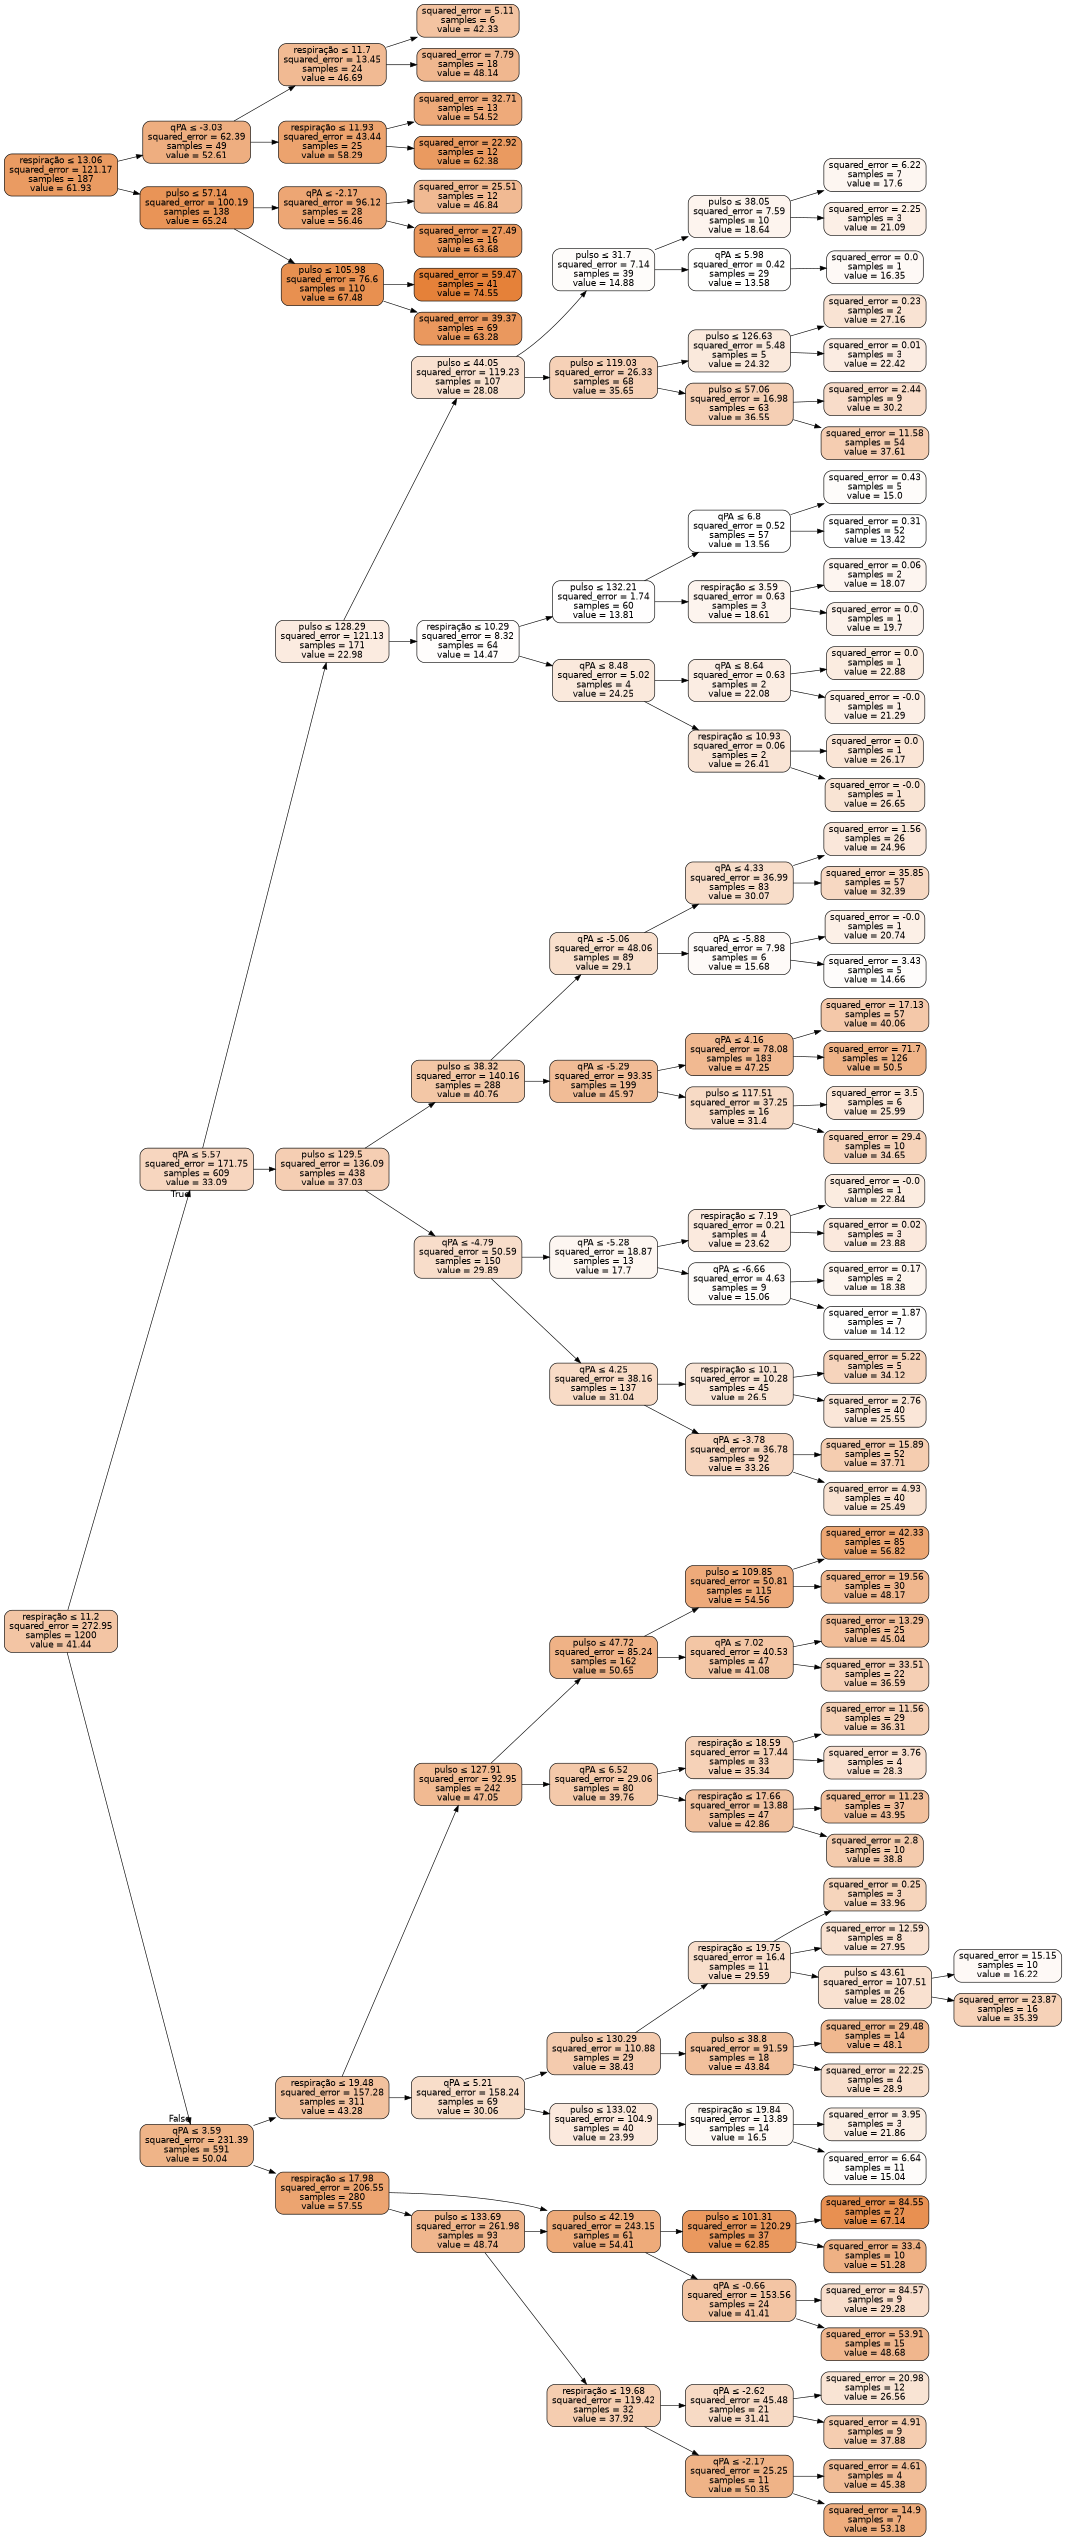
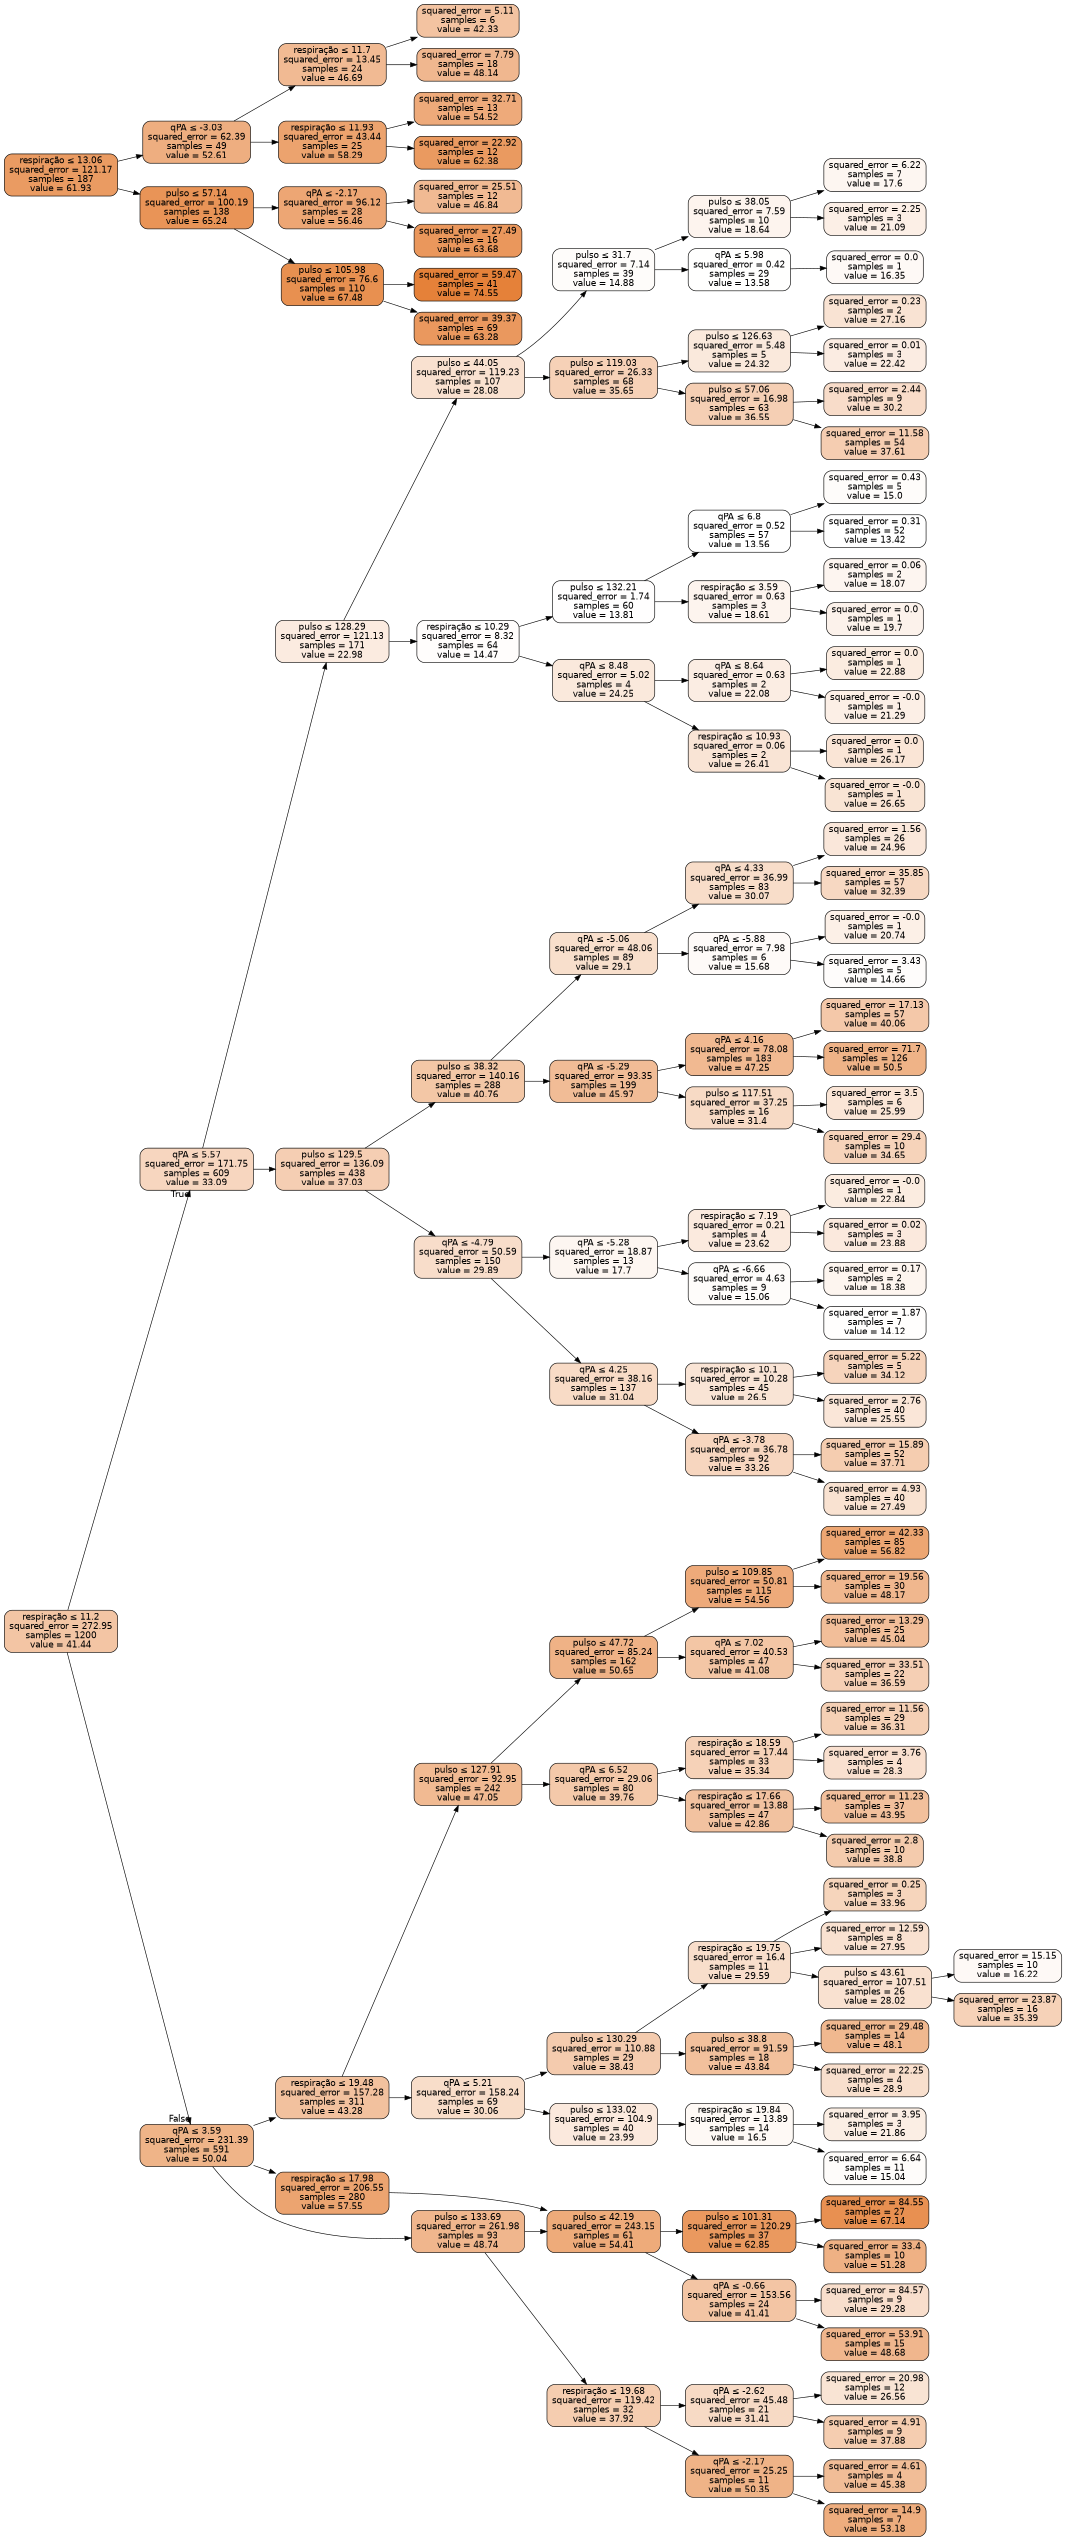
node "squared_error = 4.93": text "value = 25.49" -> "value = 27.49"
edge "respiração ≤ 17.98" -> "pulso ≤ 133.69": now "qPA ≤ 3.59" -> "pulso ≤ 133.69"
